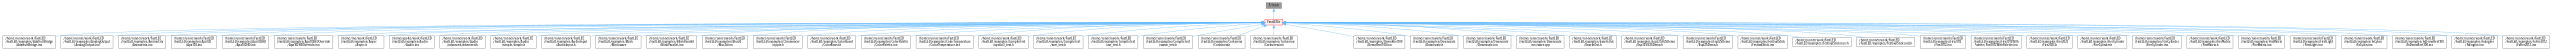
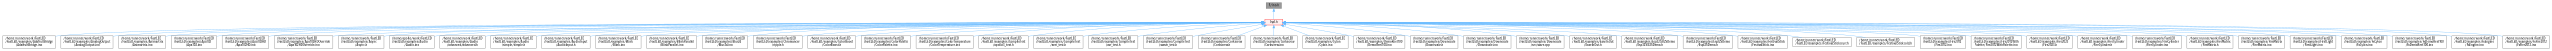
node "FastLED.h": label "FastLED.h" -> "EspI.h"
node "/home/ino/work/FastLED /FastLED/examples/Async /Async.h": label "/home/ino/work/FastLED /FastLED/examples/Async /Async.h" -> "/home/runner/work/FastLED /FastLED/examples/Async /Async.h"
node "/home/runner/work/FastLED /FastLED/examples/Blink /Blink.wave": label "/home/runner/work/FastLED /FastLED/examples/Blink /Blink.wave" -> "/home/runner/work/FastLED /FastLED/examples/Blink /Blink.ino"
node "/home/runner/work/FastLED /FastLED/examples/Cylon /Cylon.ino": added
